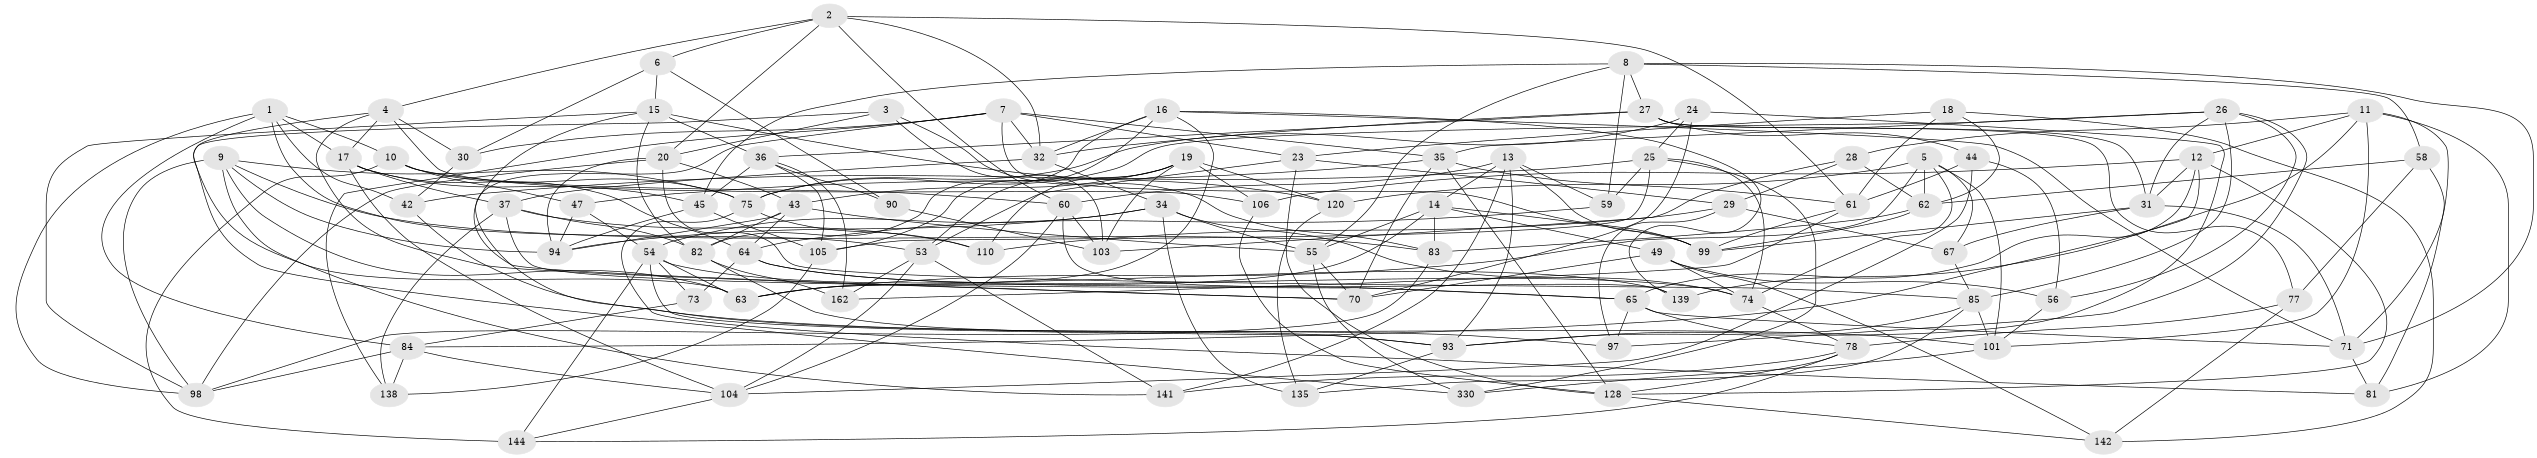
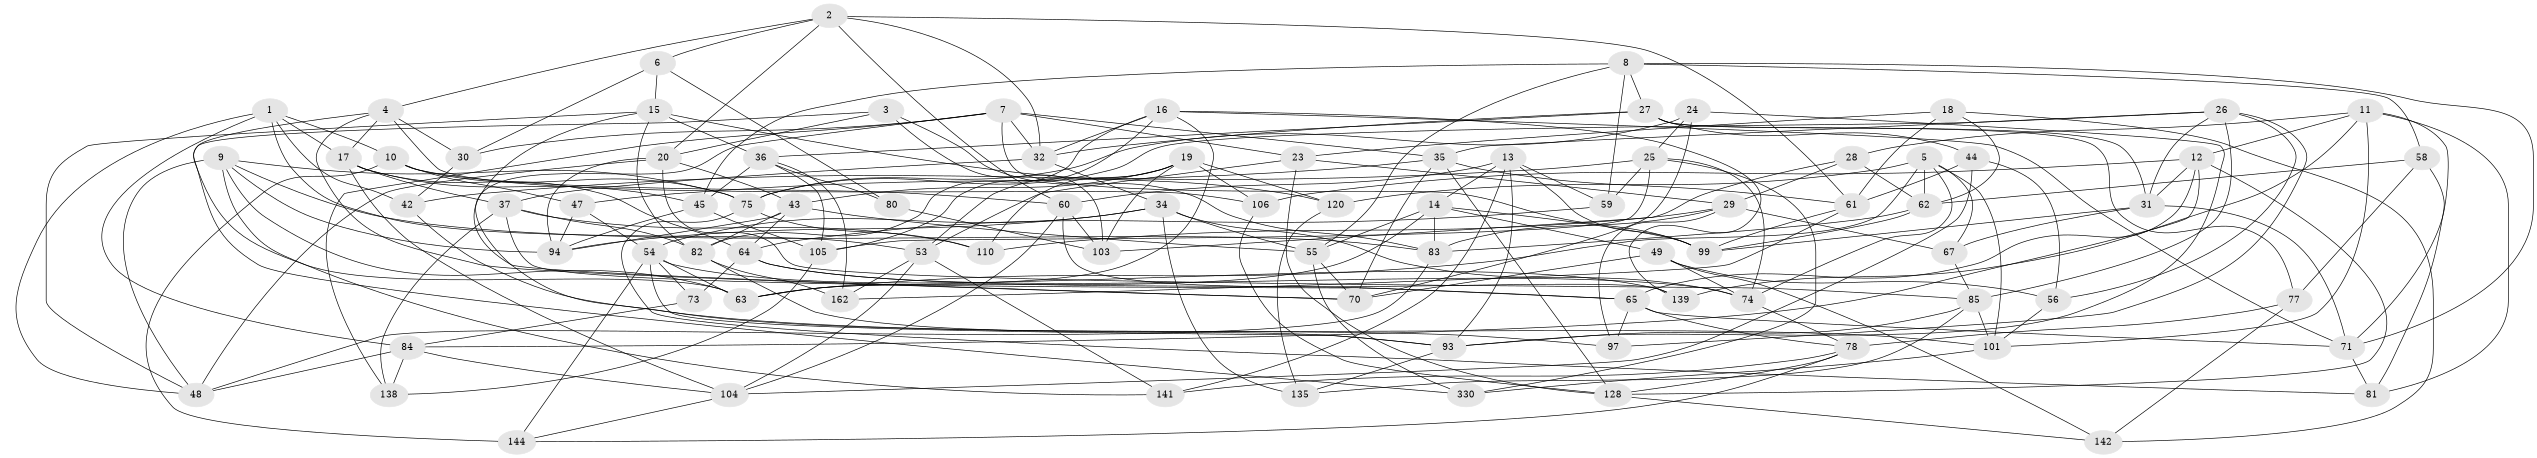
node "90": label "90" -> "80"
edge "29" -- "83": added
node "98": label "98" -> "48"
